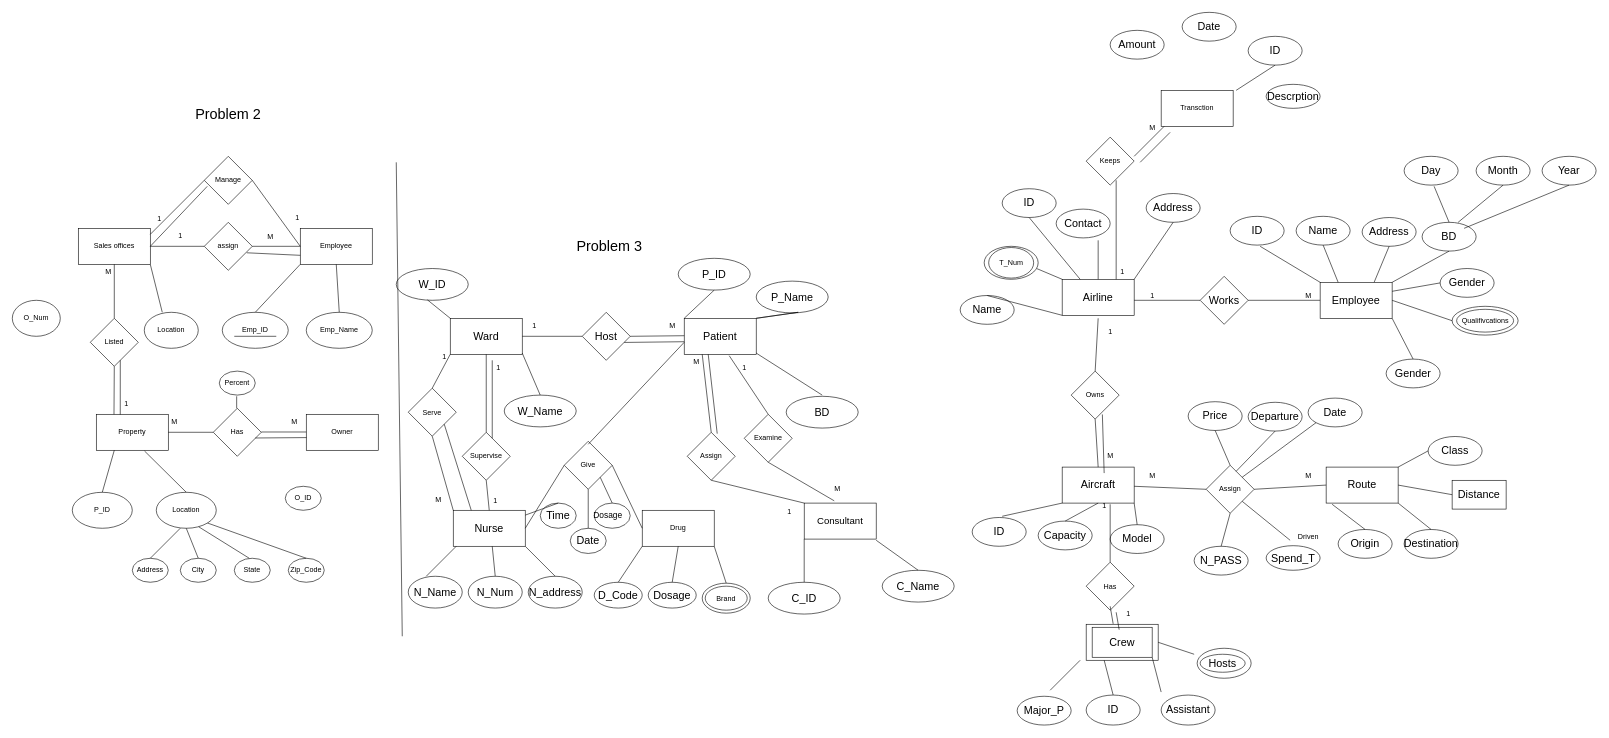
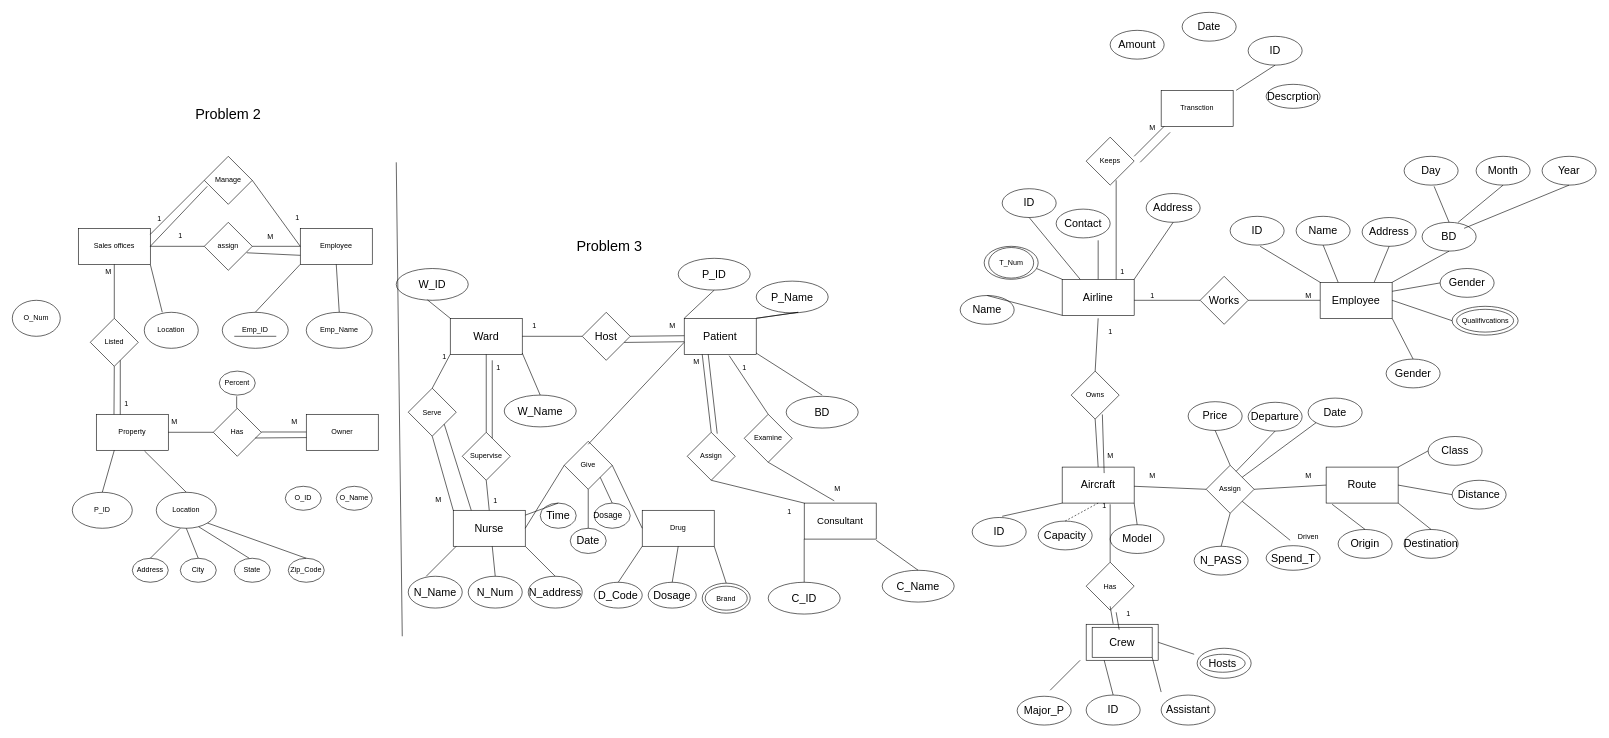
node "Distance": shape rectangle -> ellipse
node "O_Name": added
edge "Aircraft" -- "Capacity": style solid -> dashed
